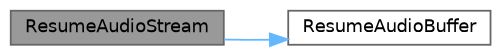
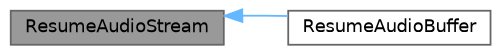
edge "ResumeAudioStream" -> "ResumeAudioBuffer": reversed
